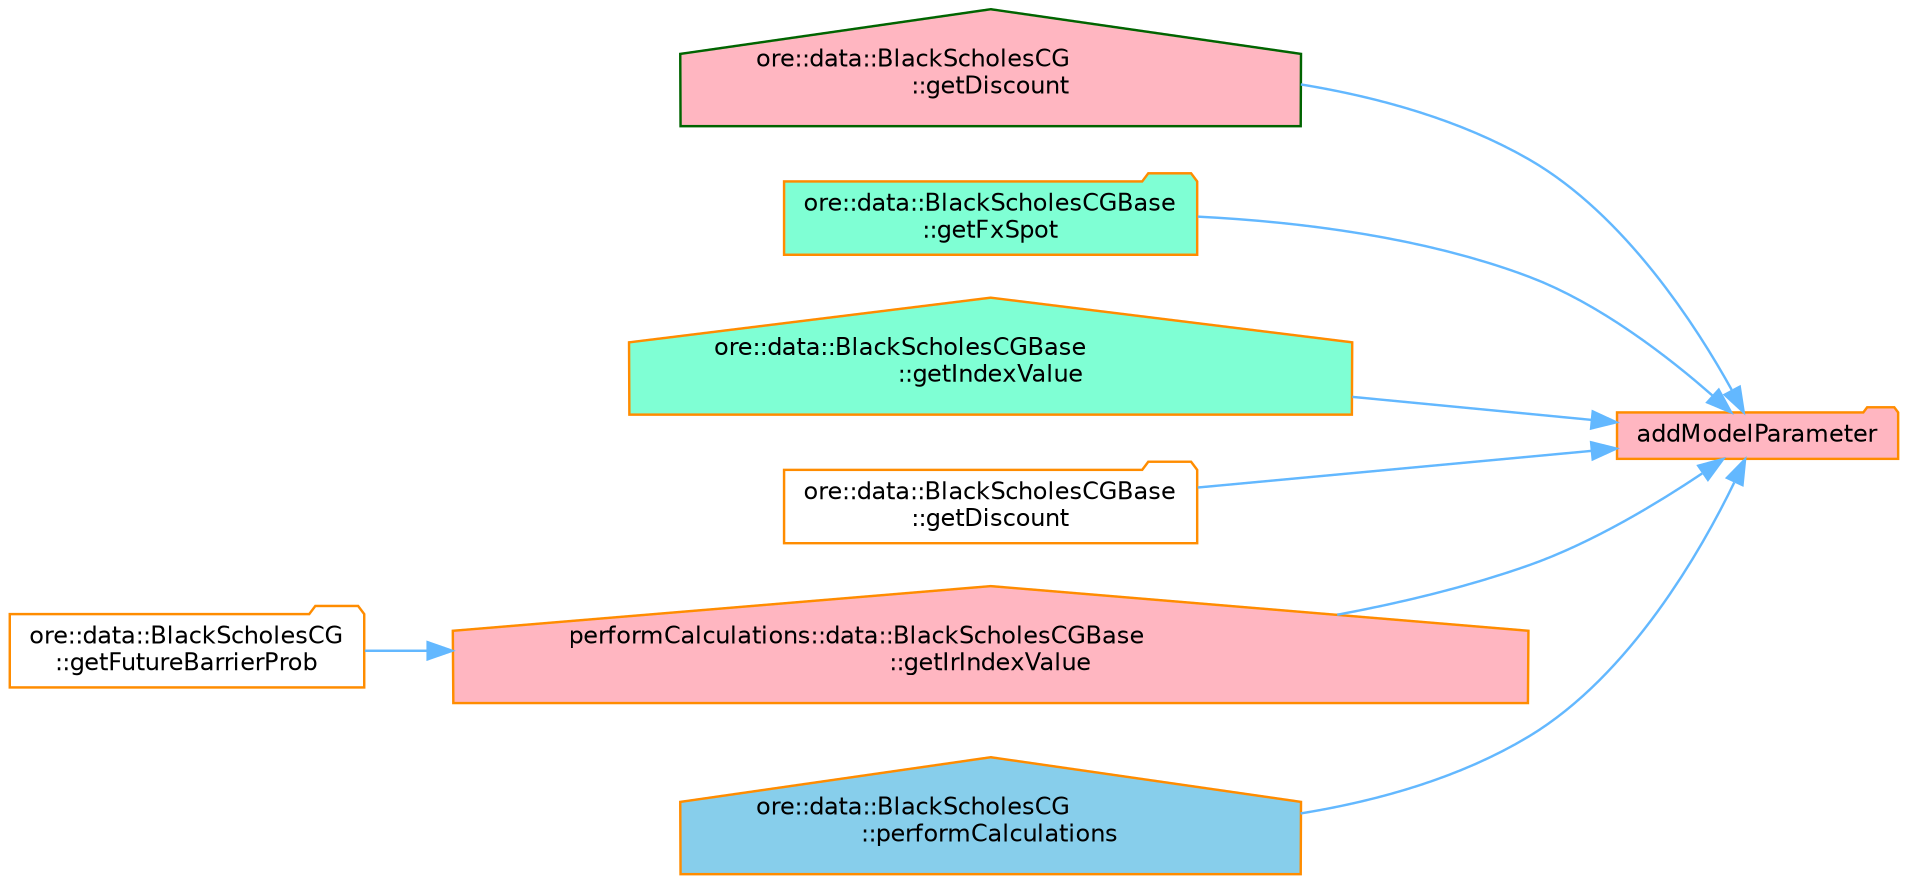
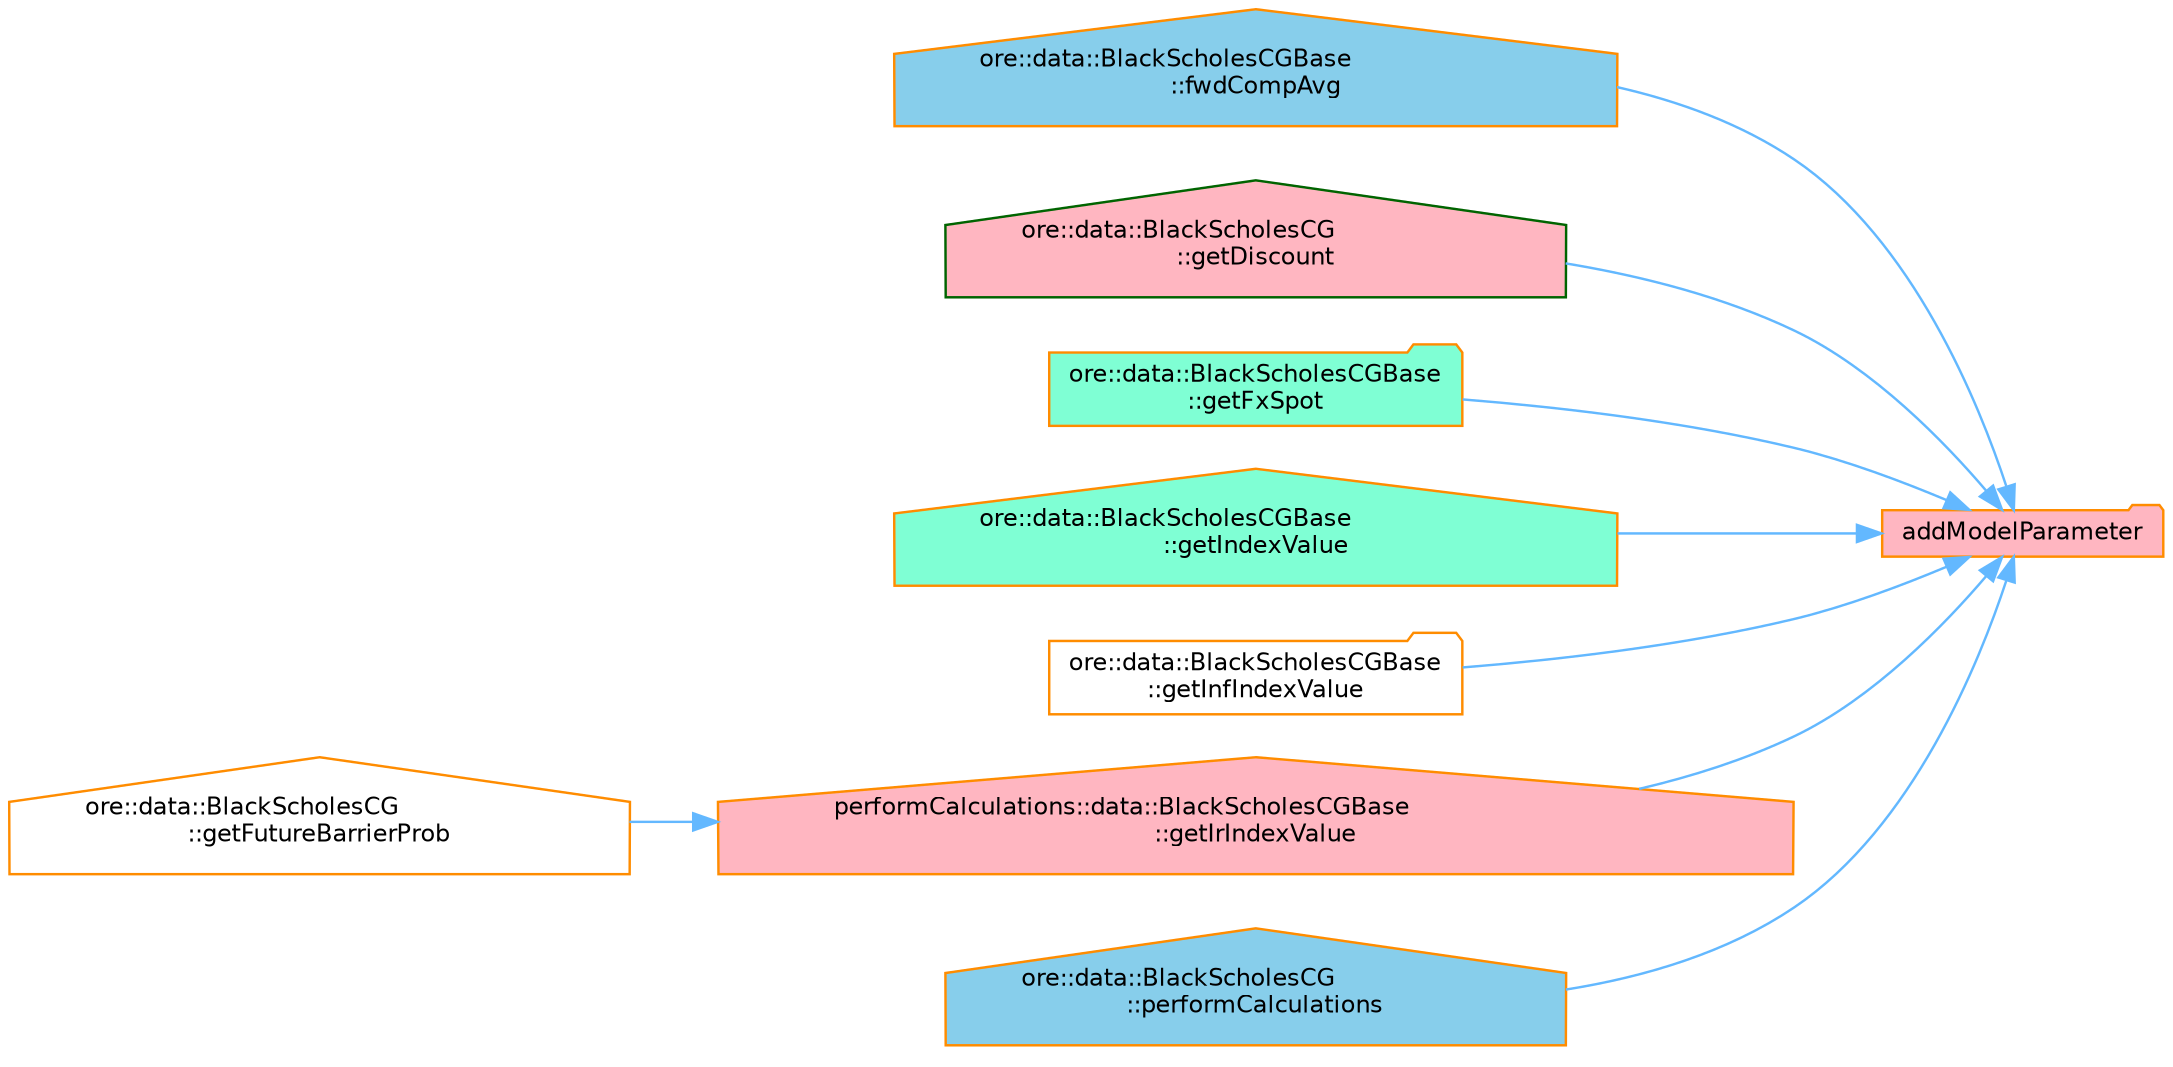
node "ore::data::BlackScholesCGBase ::fwdCompAvg": added
node "ore::data::BlackScholesCGBase ::getDiscount": label "ore::data::BlackScholesCGBase ::getDiscount" -> "ore::data::BlackScholesCGBase ::getInfIndexValue"
node "ore::data::BlackScholesCG ::getFutureBarrierProb": shape folder -> house
